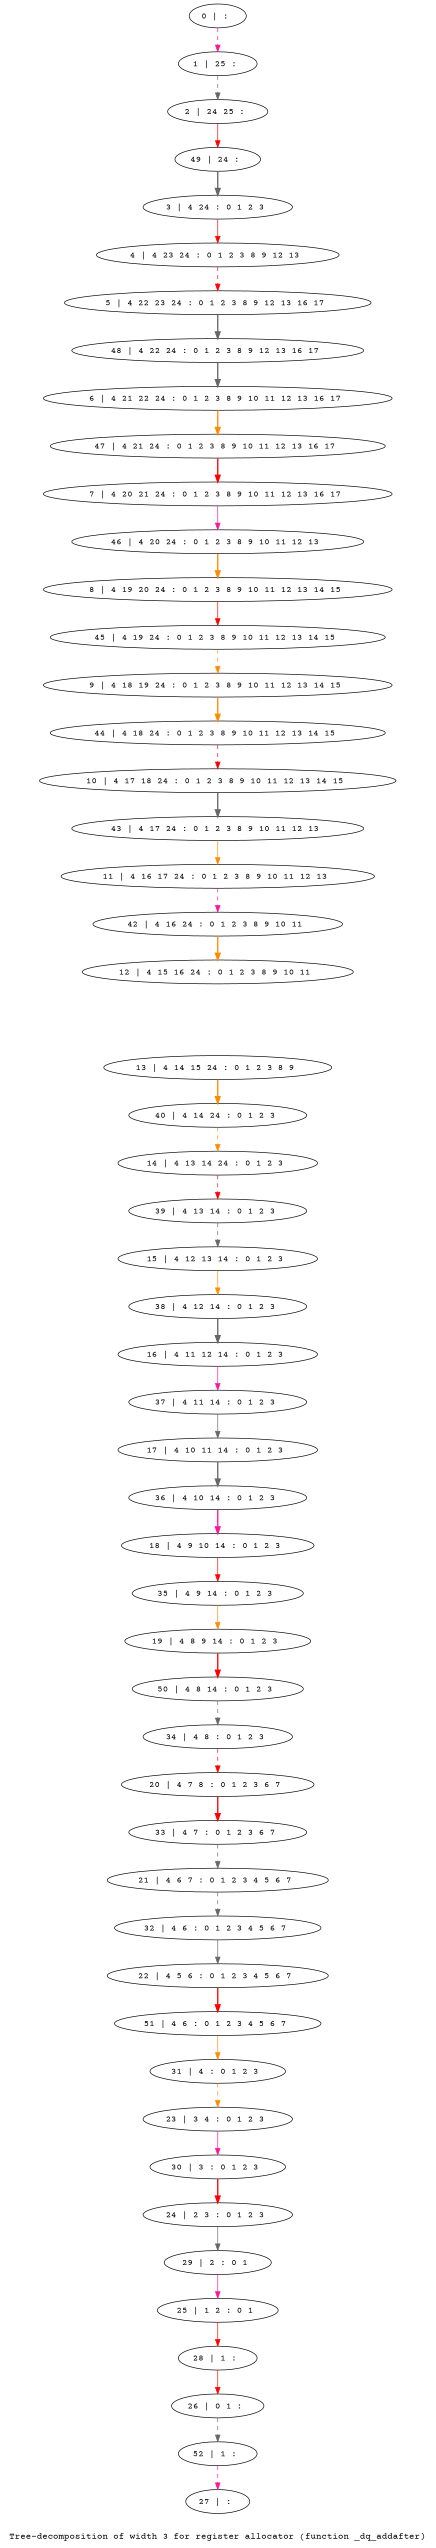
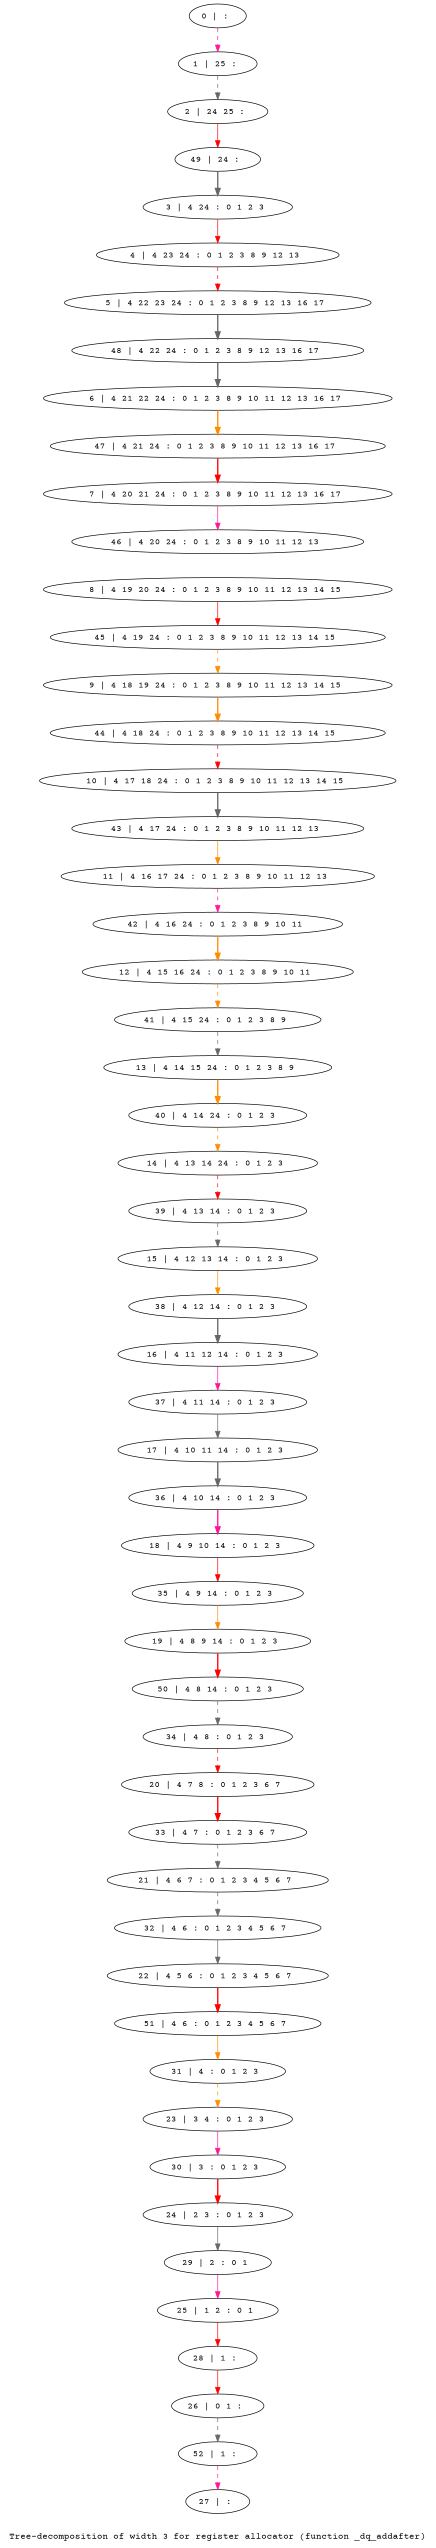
edge "46 | 4 20 24 : 0 1 2 3 8 9 10 11 12 13" -> "8 | 4 19 20 24 : 0 1 2 3 8 9 10 11 12 13 14 15": removed
node "41 | 4 15 24 : 0 1 2 3 8 9": added
